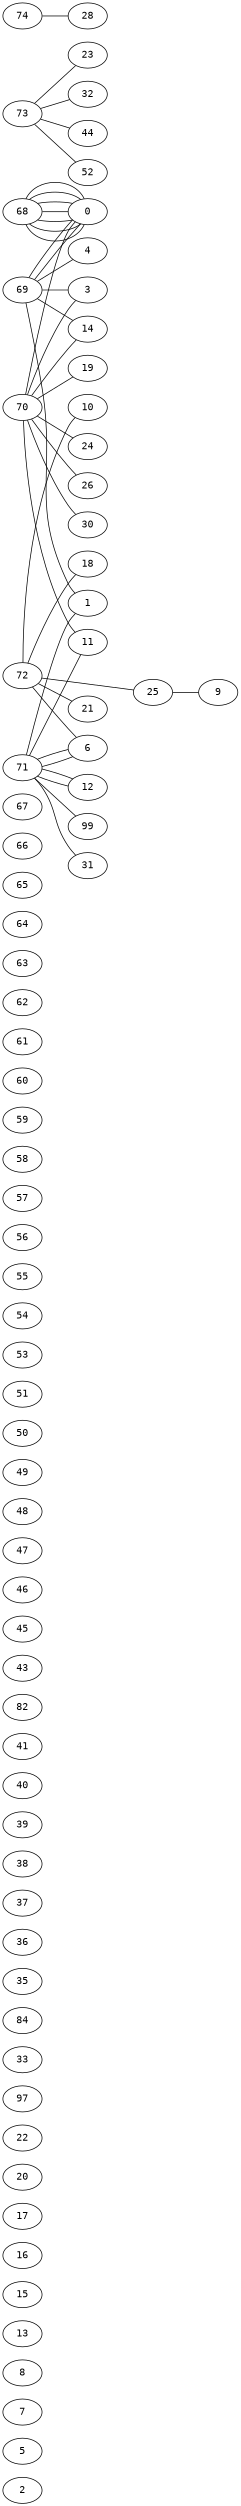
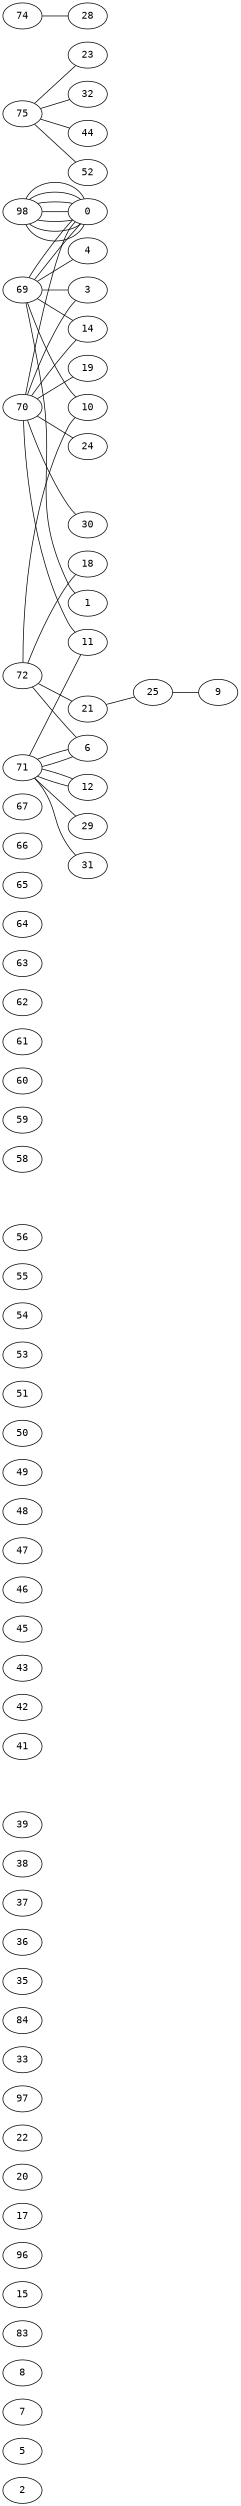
node "73": label "73" -> "75"
node "68": label "68" -> "98"
edge "69" -- "10": added
node "26": removed
edge "1" -- "71": removed
edge "72" -- "25": now "21" -- "25"
node "99": label "99" -> "29"
node "57": removed
node "82": label "82" -> "42"
node "40": removed
node "16": label "16" -> "96"
node "13": label "13" -> "83"
